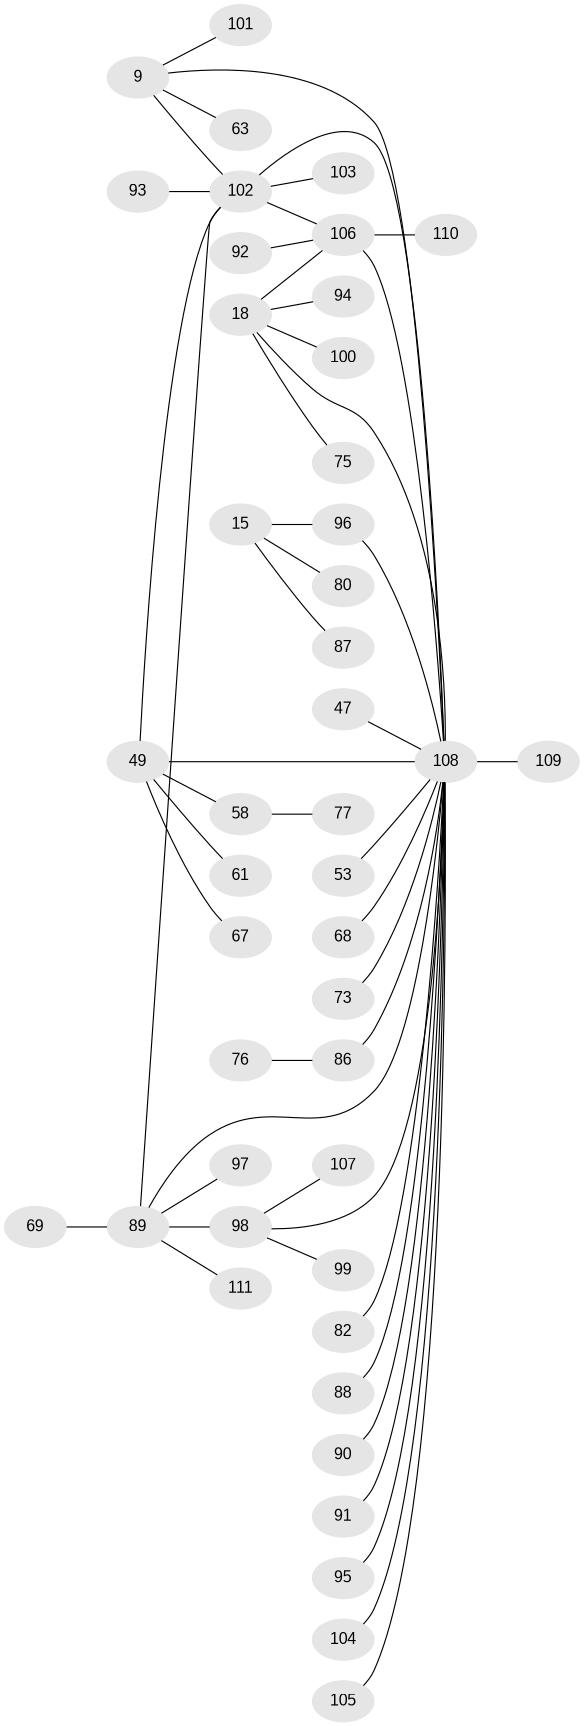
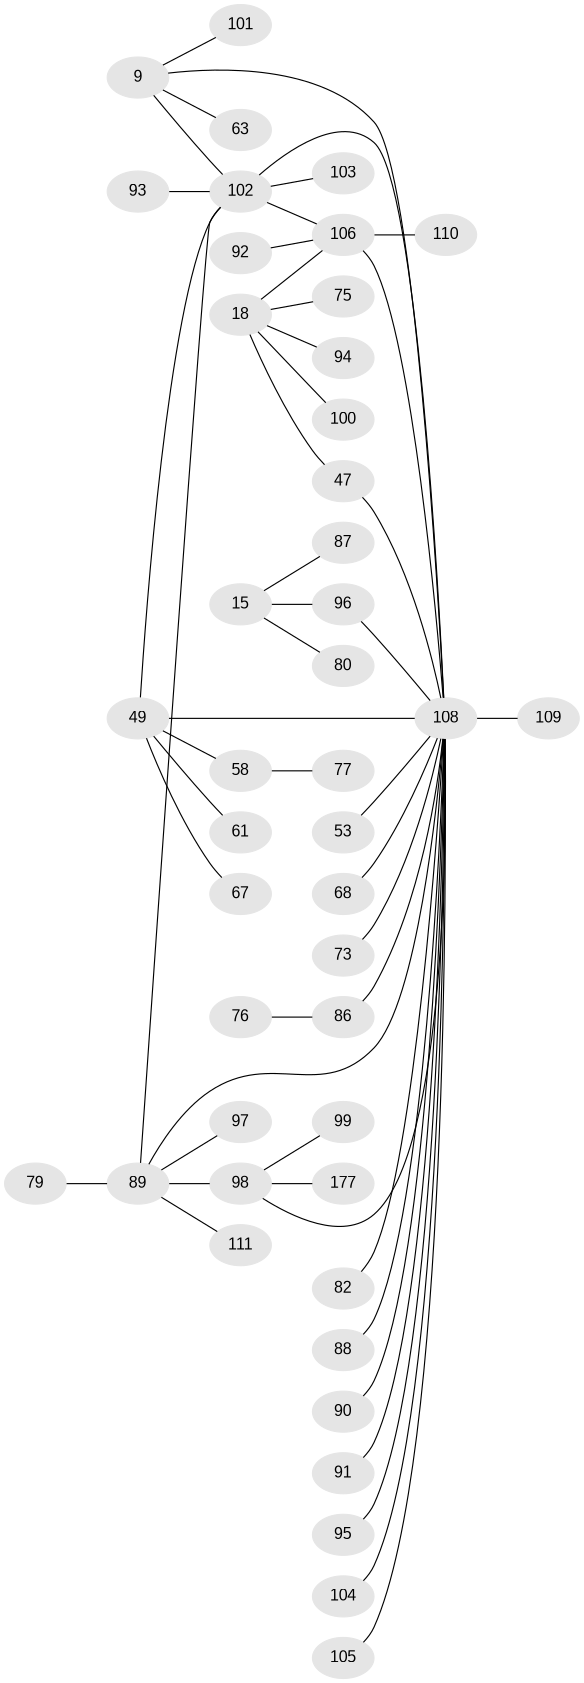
edge "18" -- "108": now "18" -- "47"
node "107": label "107" -> "177"
node "69": label "69" -> "79"
